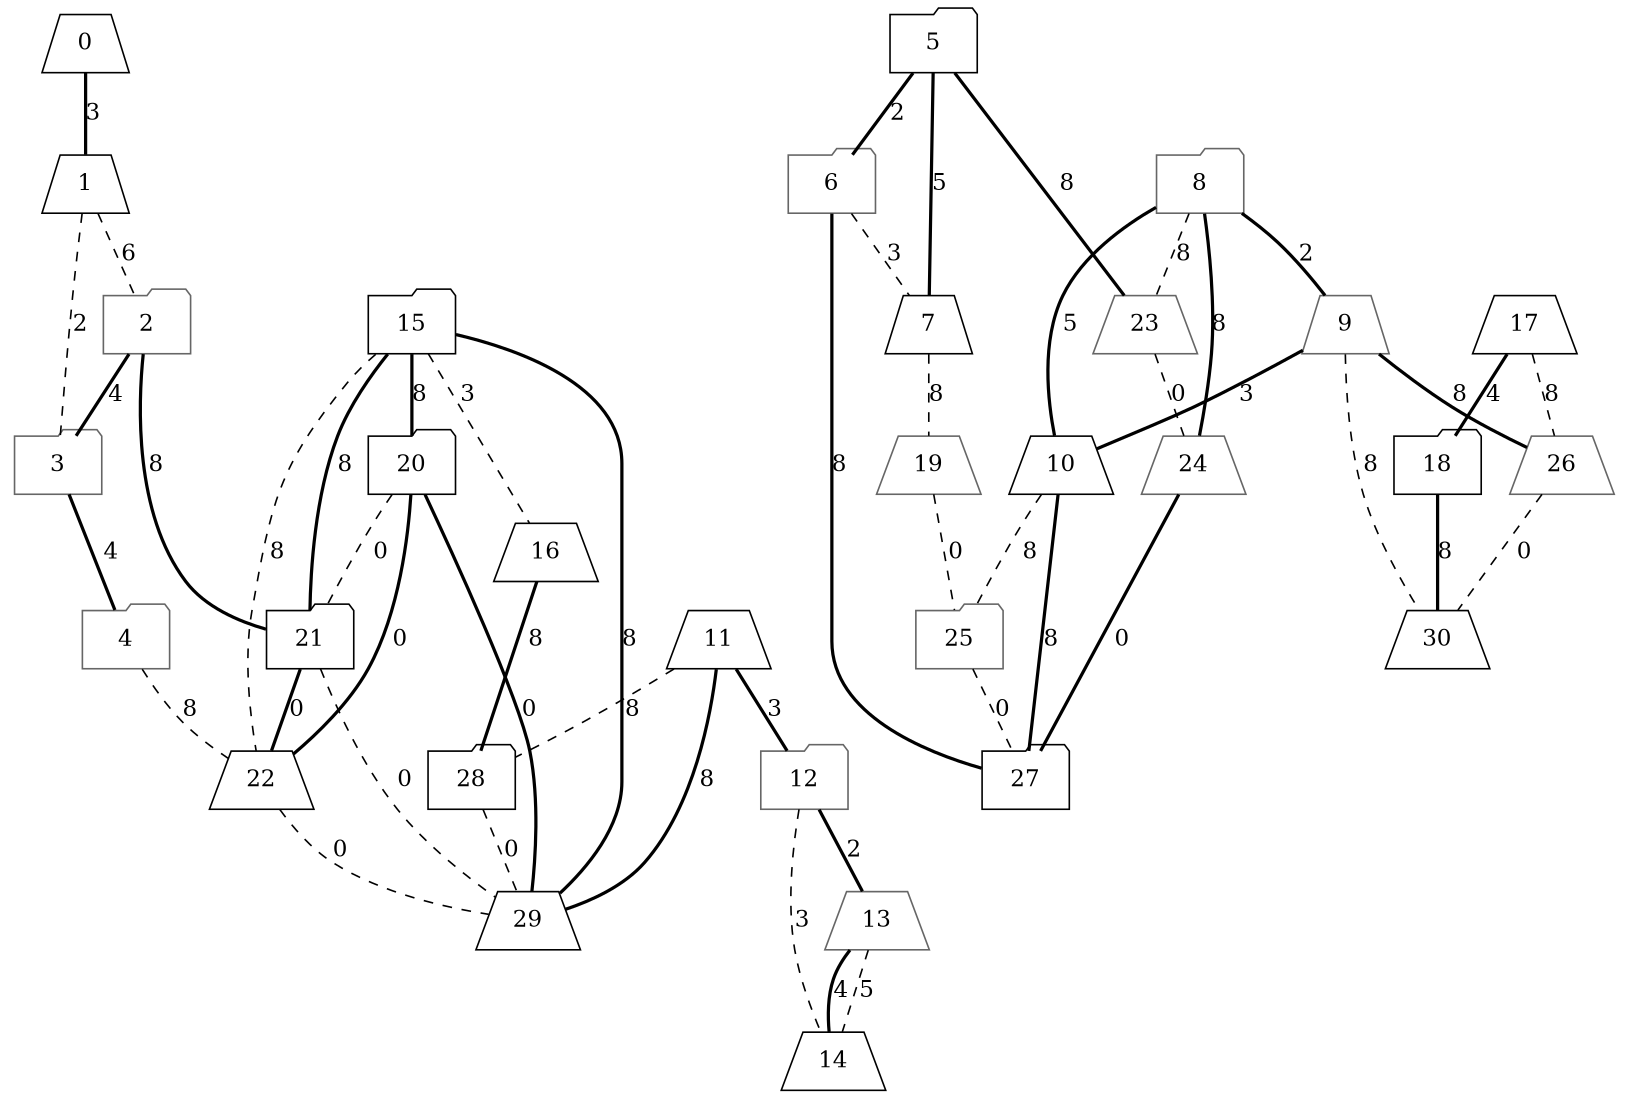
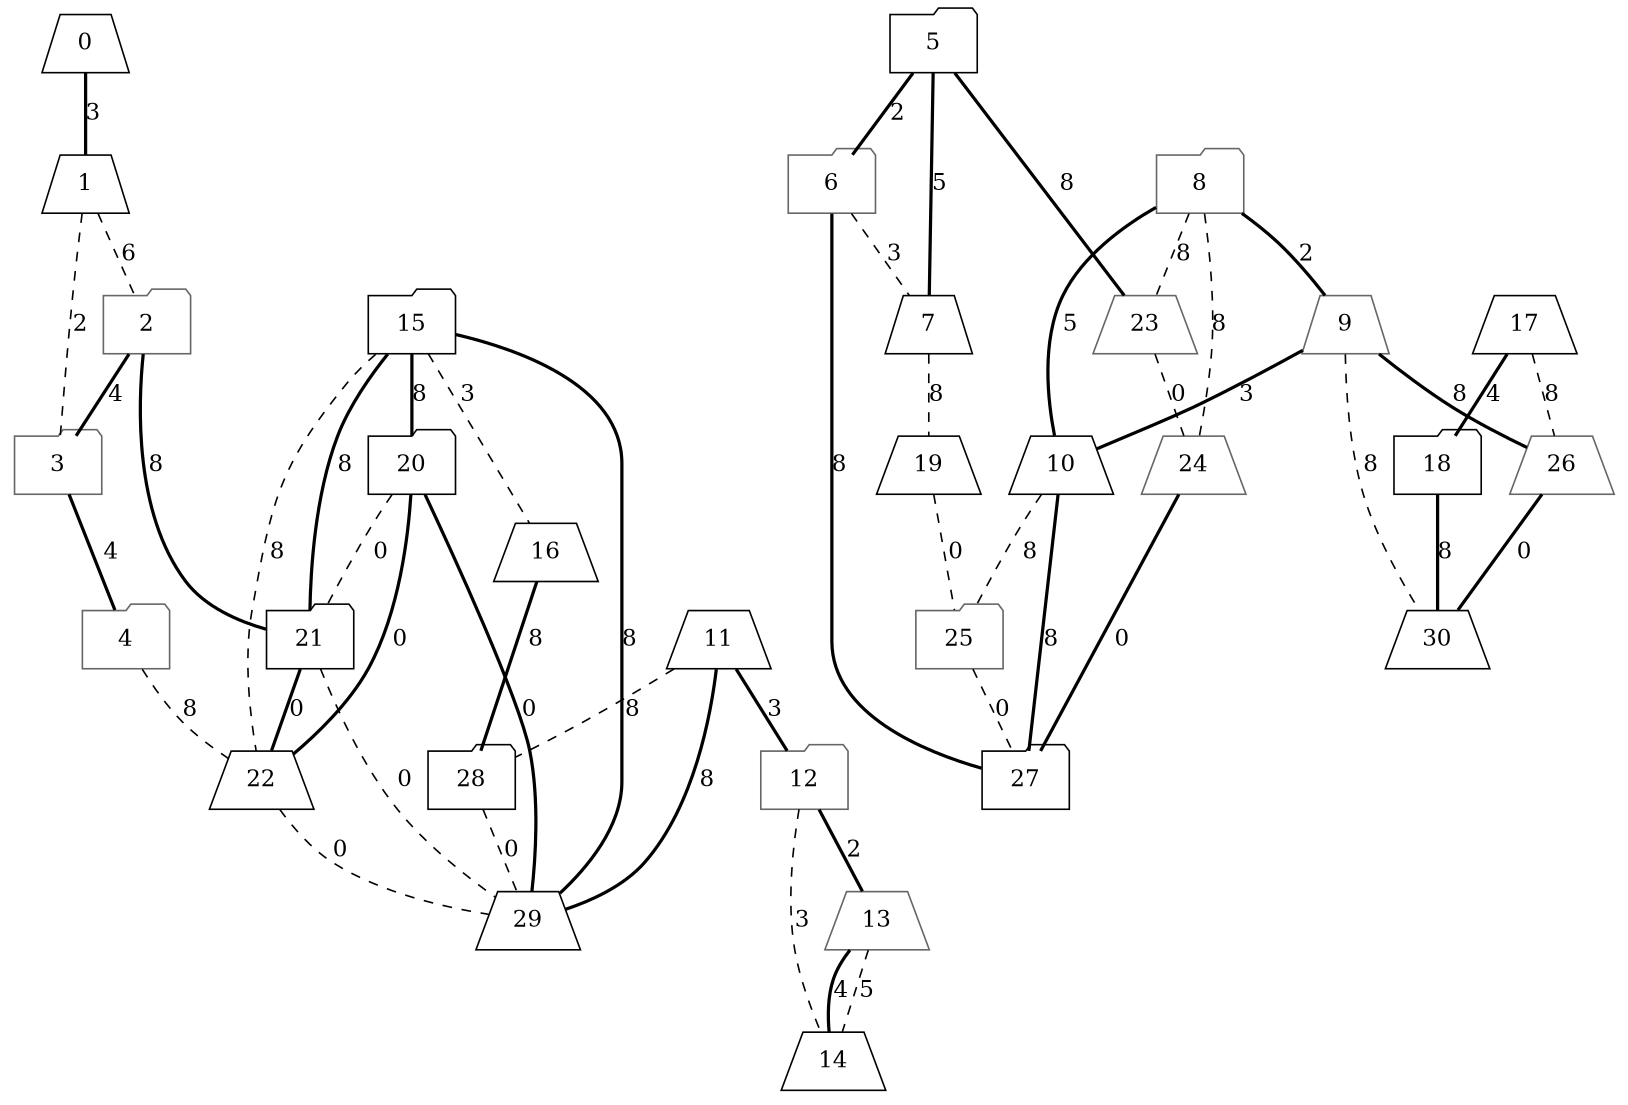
edge "8" -- "24": style bold -> dashed
node "19": color gray40 -> black
edge "26" -- "30": style dashed -> bold
